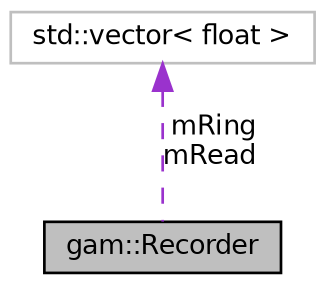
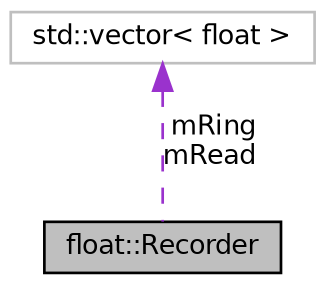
node "gam::Recorder": label "gam::Recorder" -> "float::Recorder"
